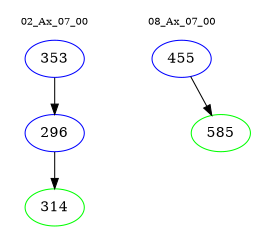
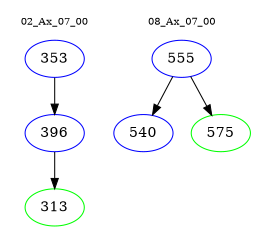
node "455": label "455" -> "555"
node "296": label "296" -> "396"
node "540": added
node "585": label "585" -> "575"
node "314": label "314" -> "313"
